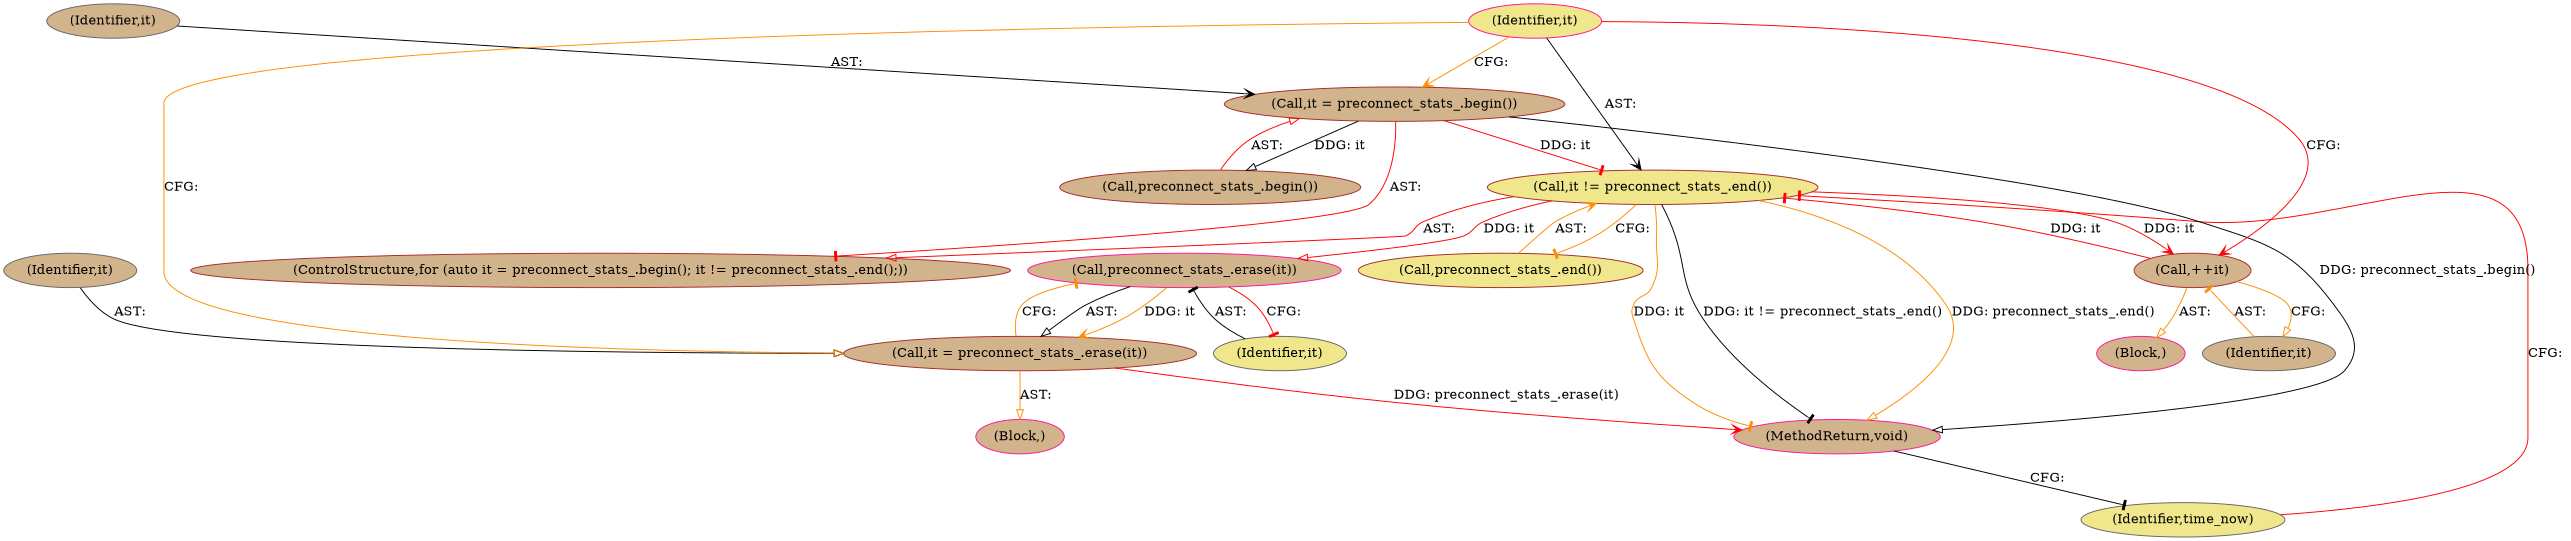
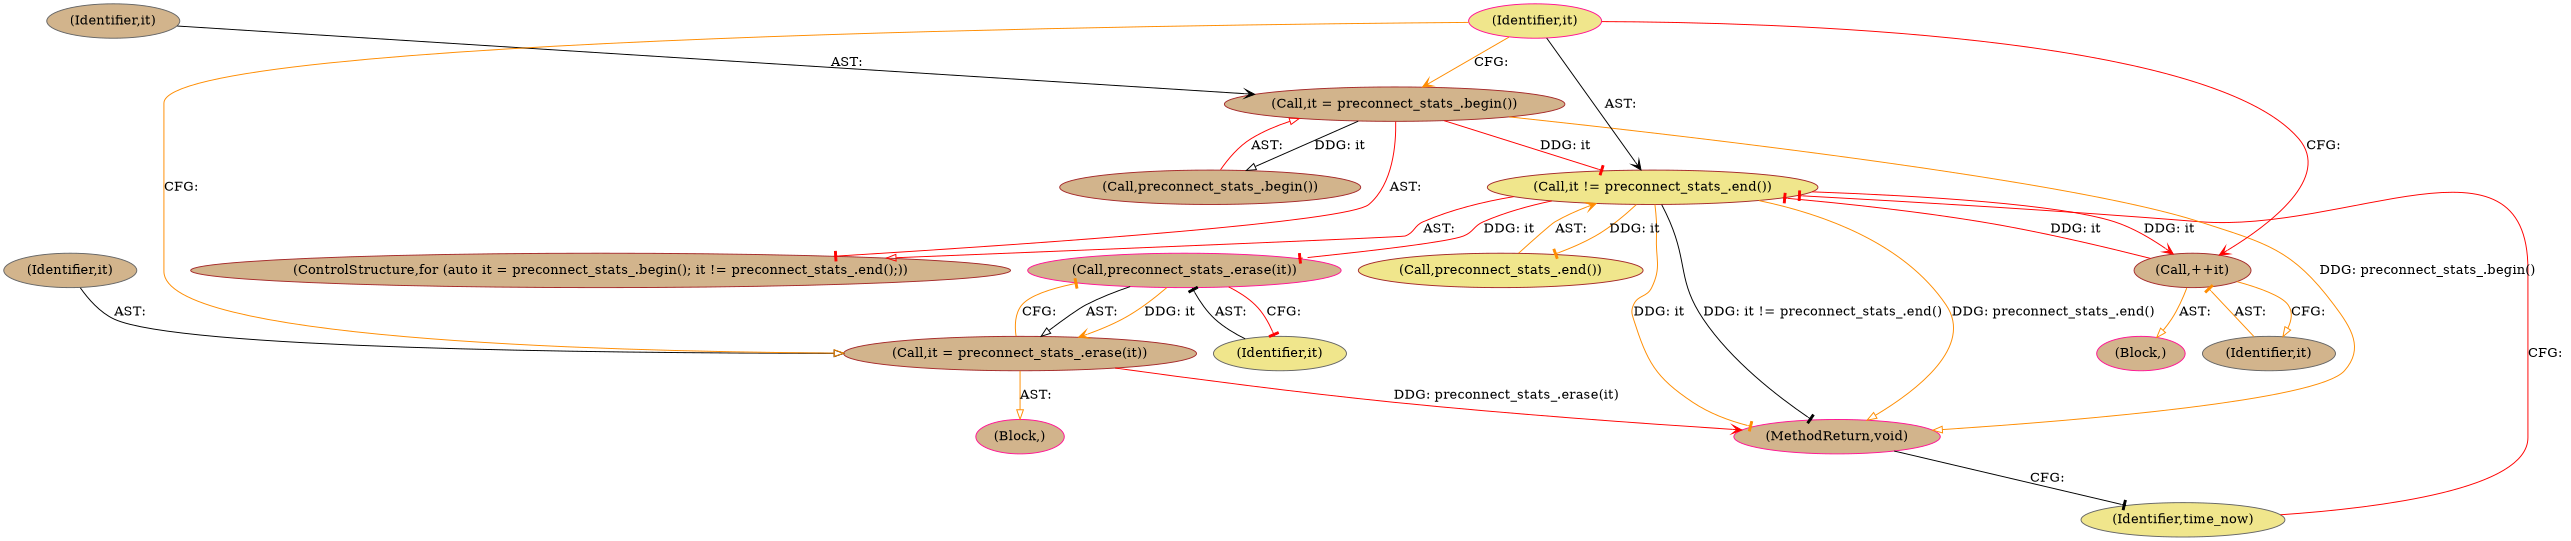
edge "(Call,it = preconnect_stats_.begin())" -> "(MethodReturn,void)": color black -> darkorange
edge "(Call,it != preconnect_stats_.end())" -> "(Call,preconnect_stats_.end())": label "CFG: " -> "DDG: it"
edge "(Call,it != preconnect_stats_.end())" -> "(Call,preconnect_stats_.erase(it))": arrowhead onormal -> tee
